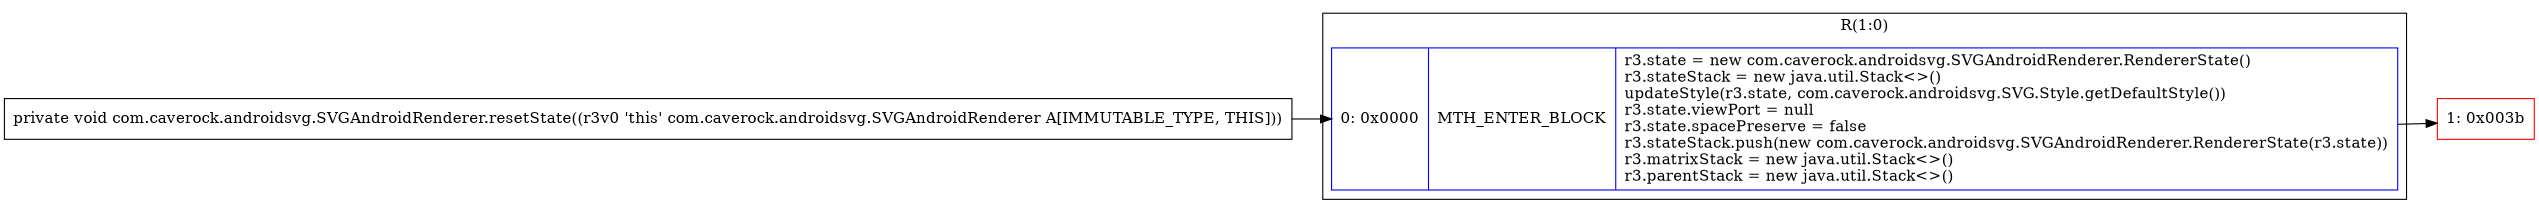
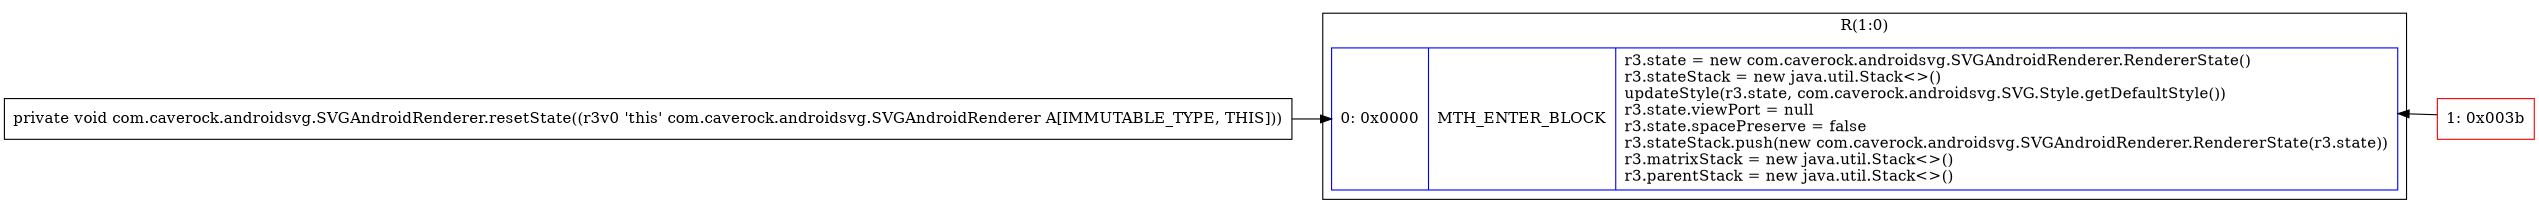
edge "0: 0x0000" -> "1: 0x003b": reversed
